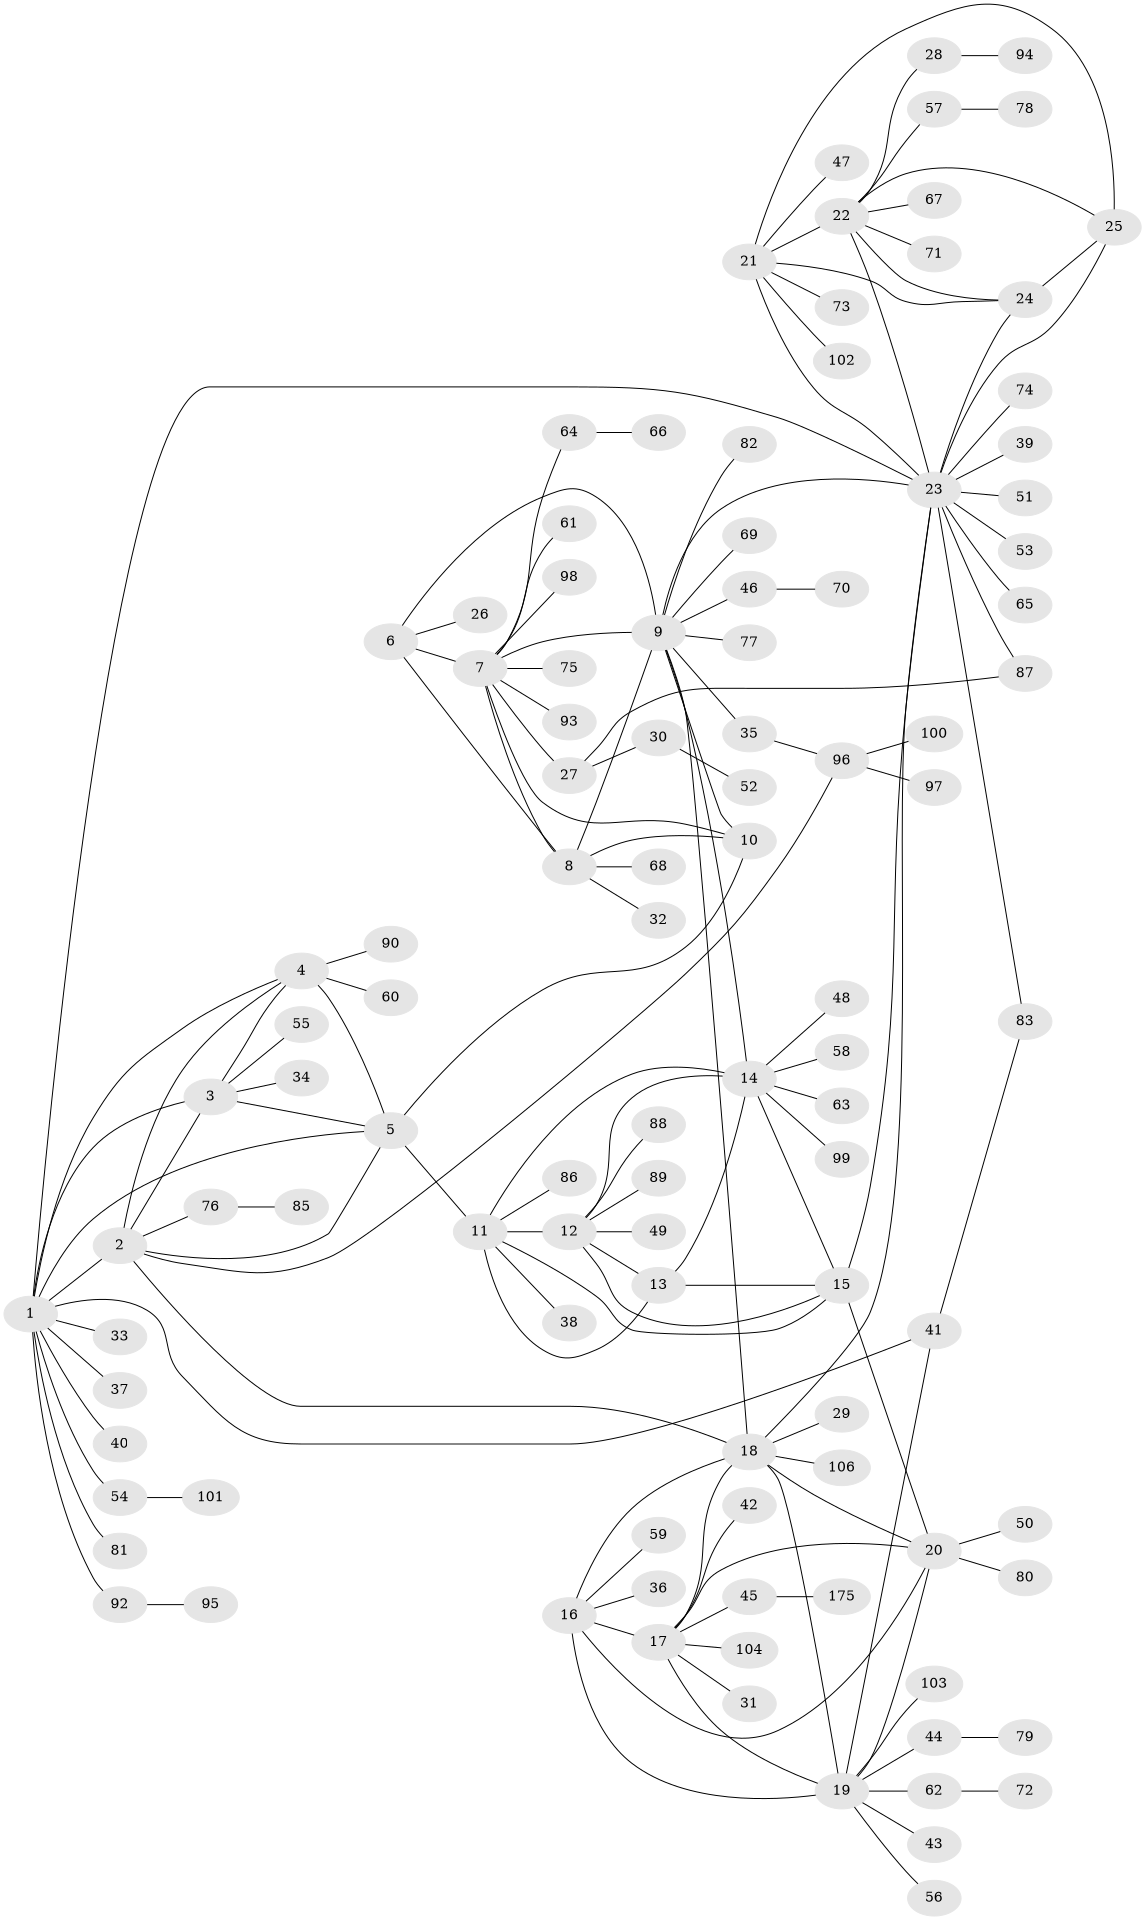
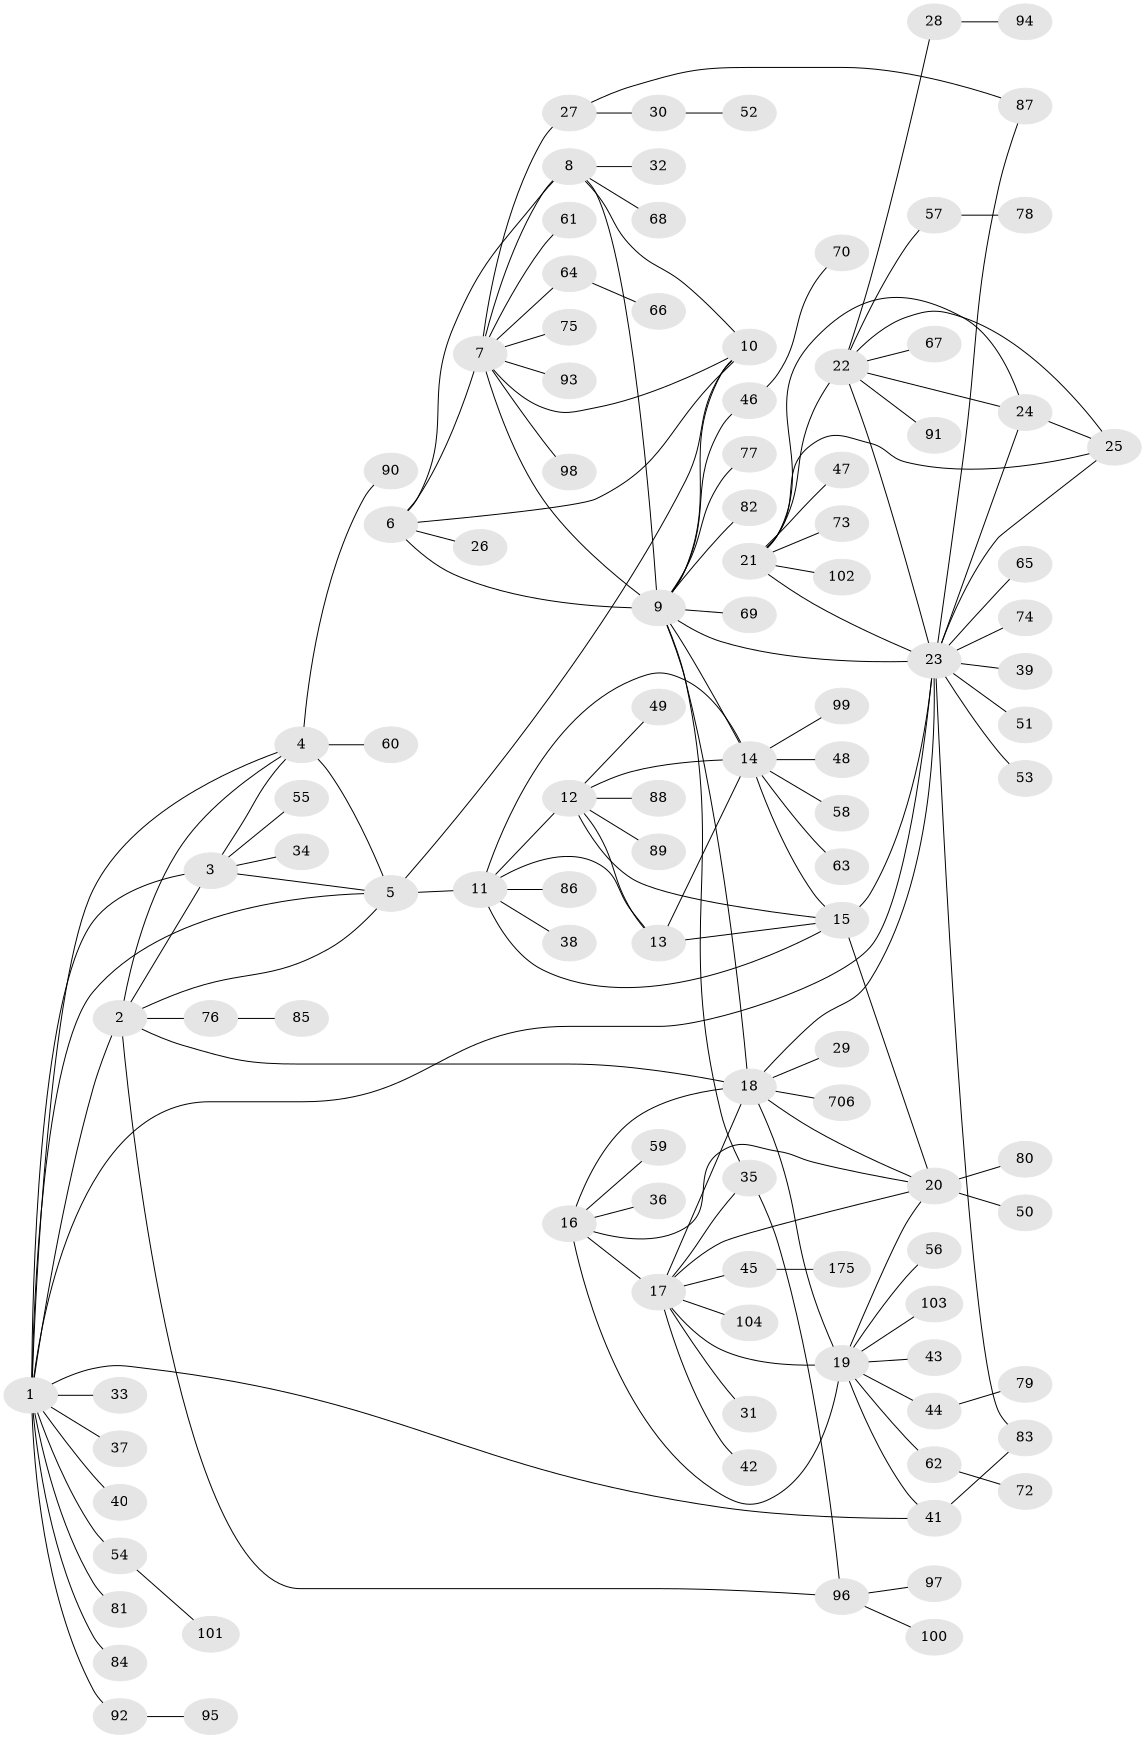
node "71": label "71" -> "91"
edge "10" -- "6": added
edge "35" -- "17": added
node "106": label "106" -> "706"
node "84": added
